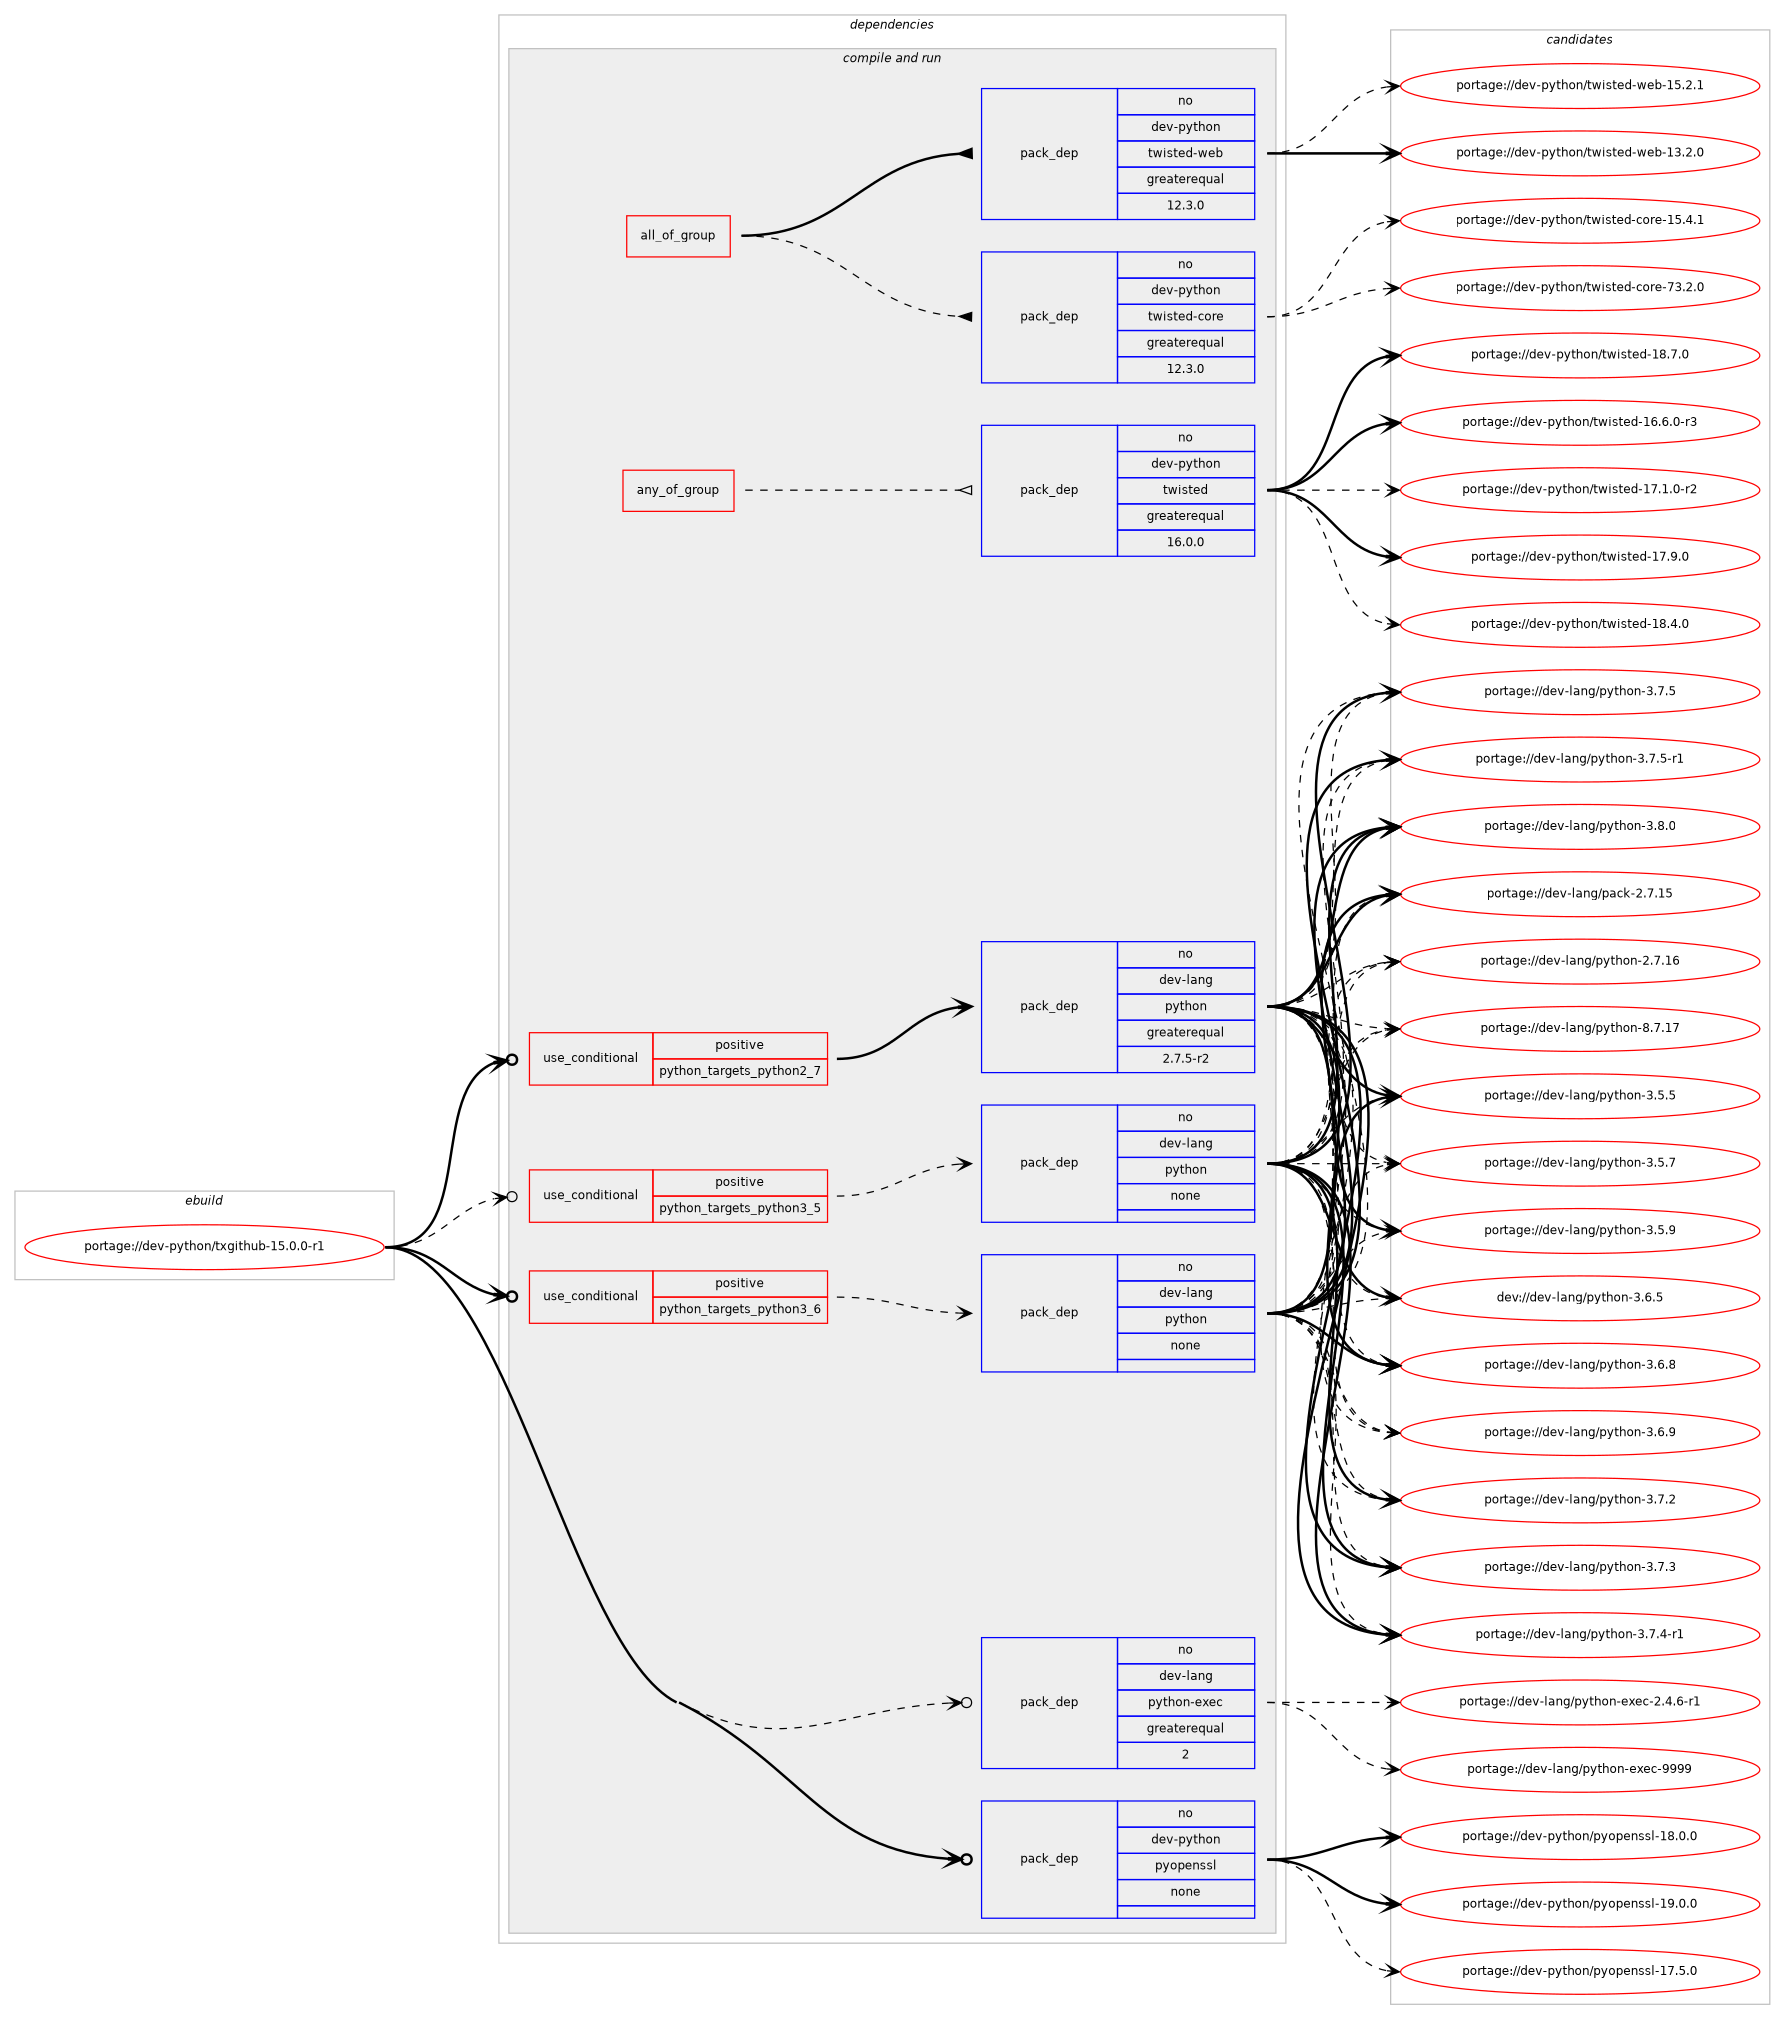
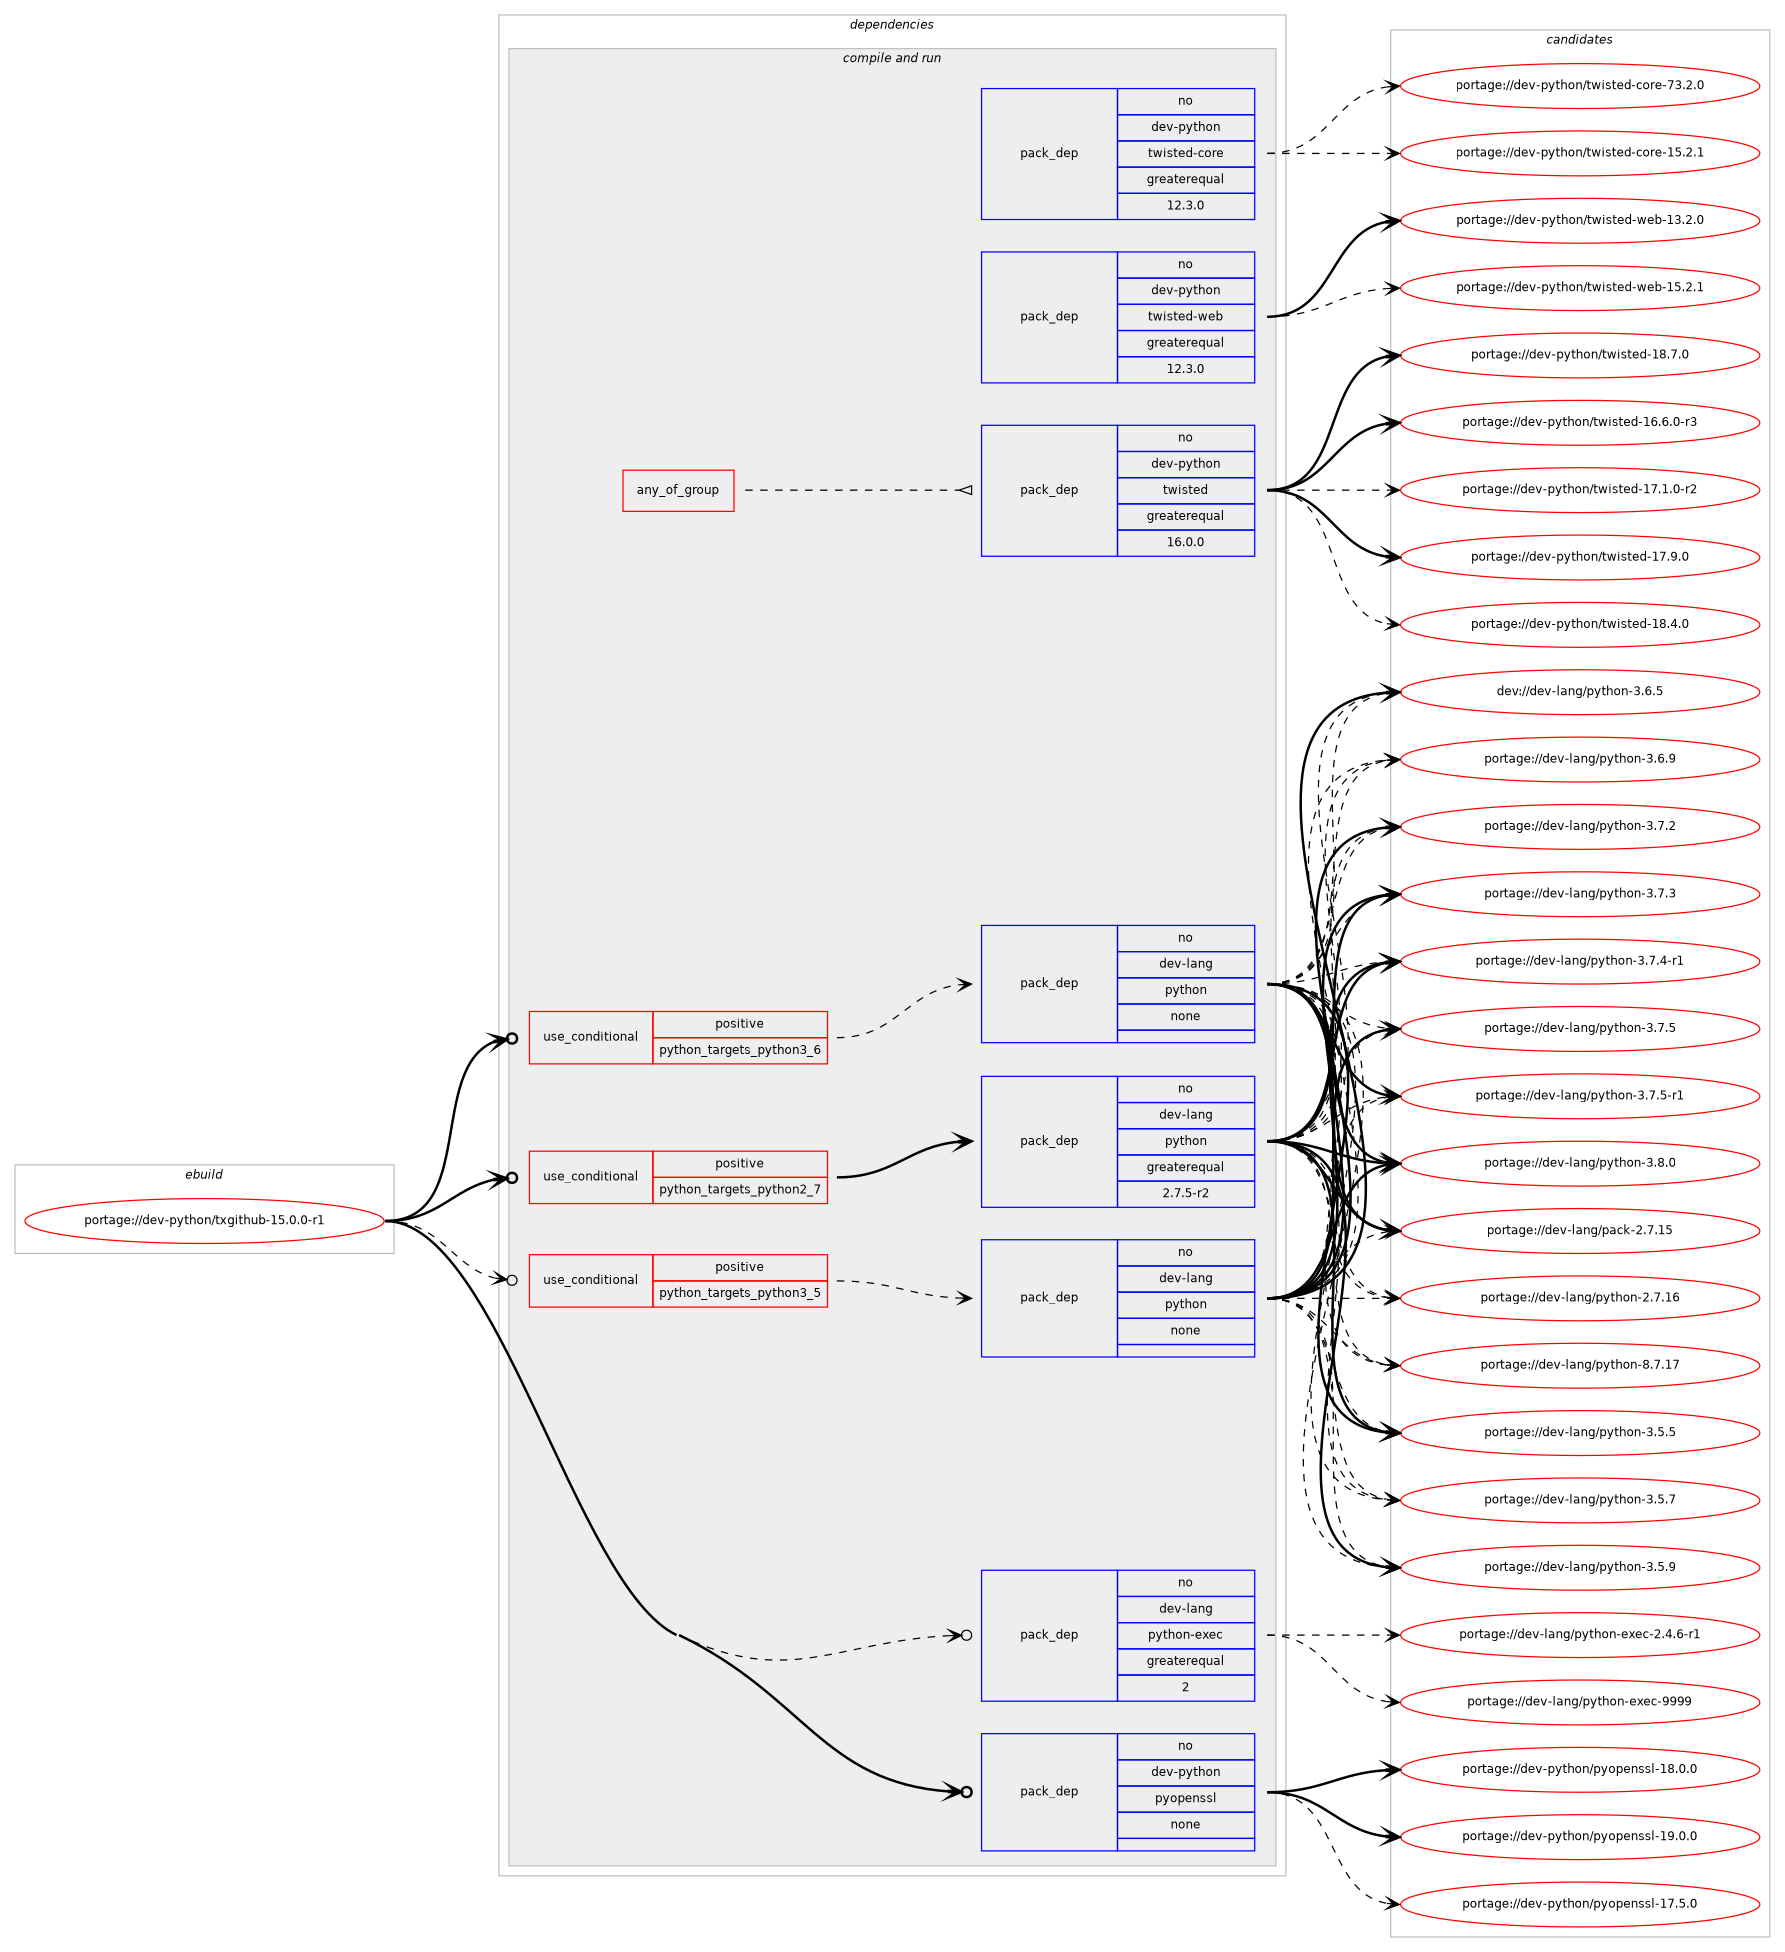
node "portage://dev-python/twisted-core-15.4.1": label "portage://dev-python/twisted-core-15.4.1" -> "portage://dev-python/twisted-core-15.2.1"
node "all_of_group": removed
node "portage://dev-lang/python-3.6.8": removed
